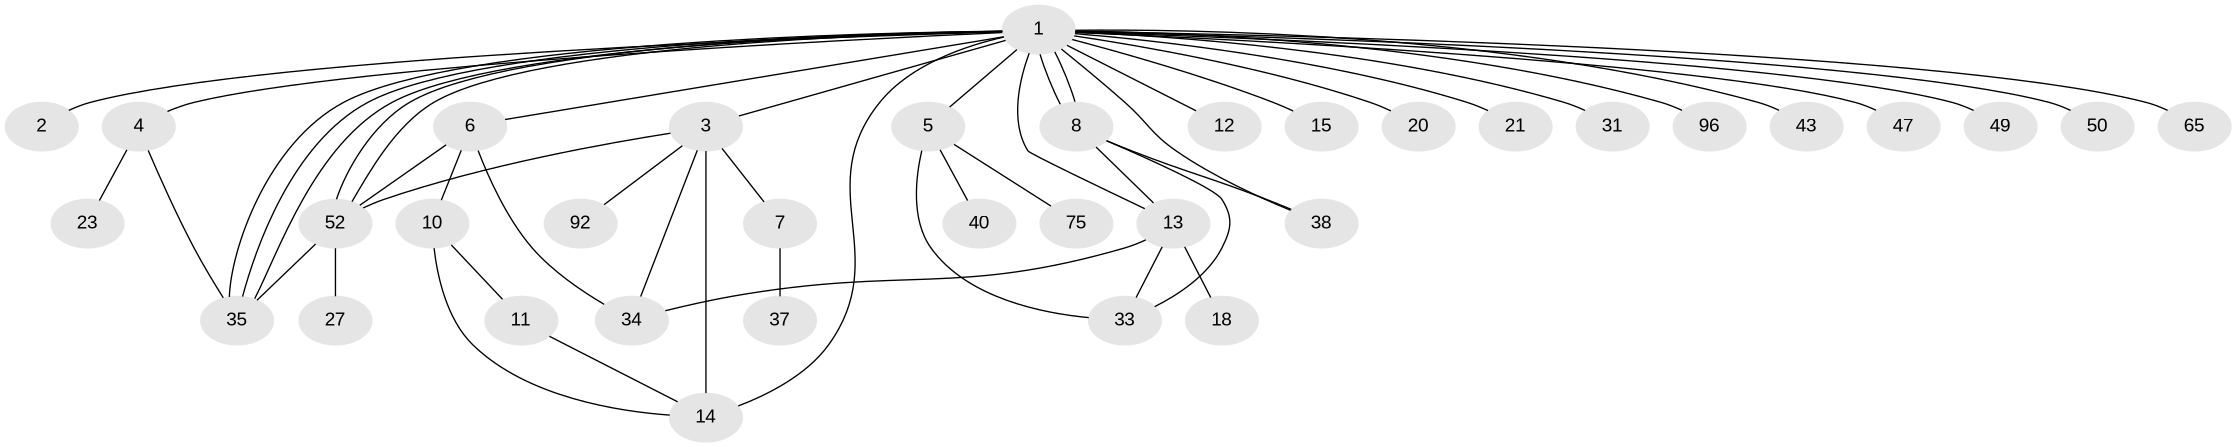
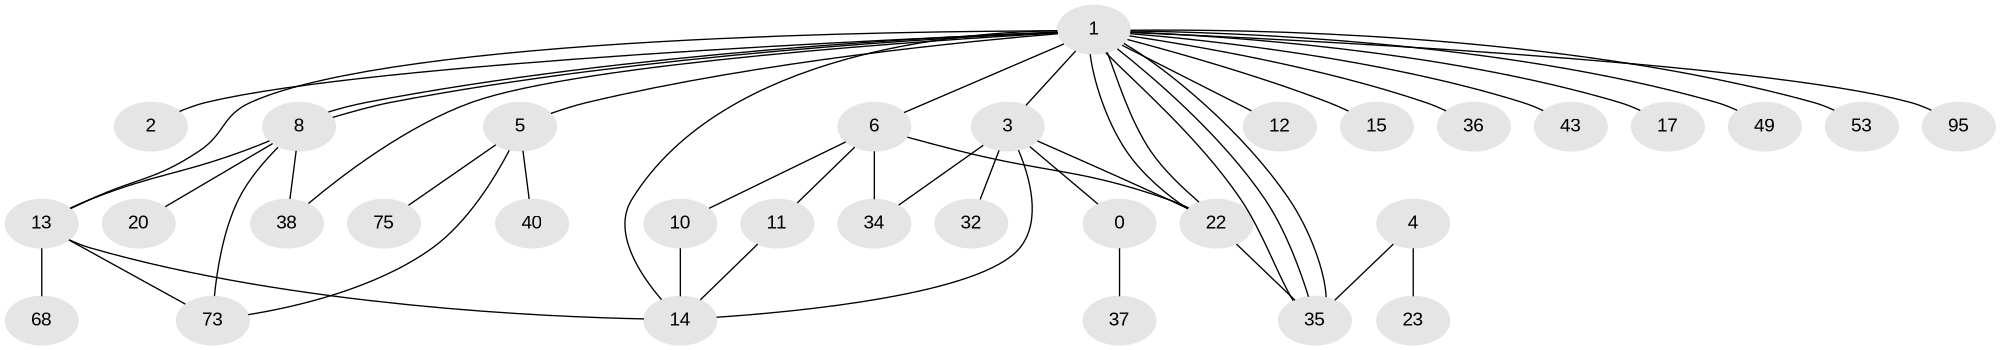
edge "1" -- "20": now "8" -- "20"
edge "1" -- "4": removed
node "21": removed
node "31": removed
node "96": label "96" -> "36"
node "47": label "47" -> "17"
node "50": label "50" -> "53"
node "65": label "65" -> "95"
node "52": label "52" -> "22"
node "92": label "92" -> "32"
node "7": label "7" -> "0"
edge "10" -- "11": now "6" -- "11"
edge "13" -- "34": now "13" -- "14"
node "27": removed
node "33": label "33" -> "73"
node "18": label "18" -> "68"
